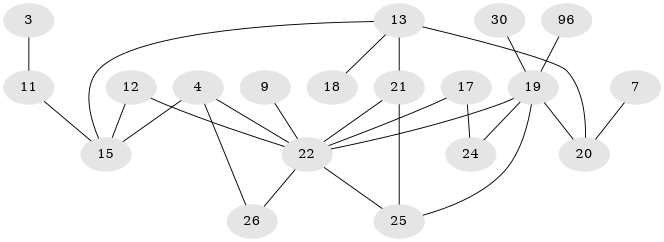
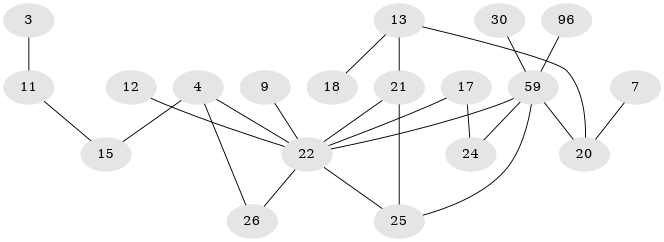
edge "13" -- "15": removed
node "19": label "19" -> "59"
edge "12" -- "15": removed
